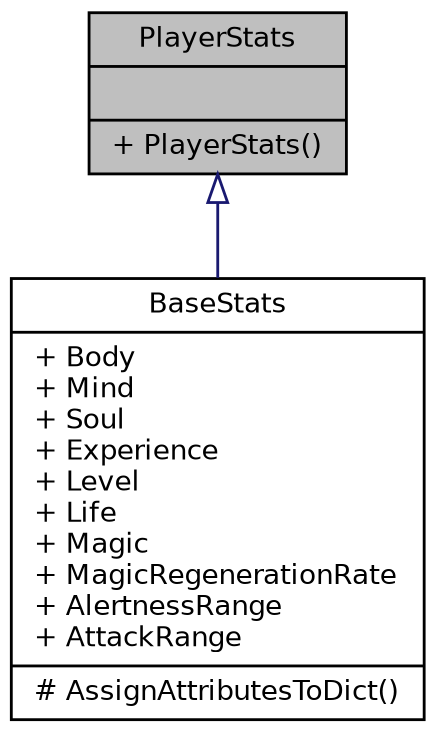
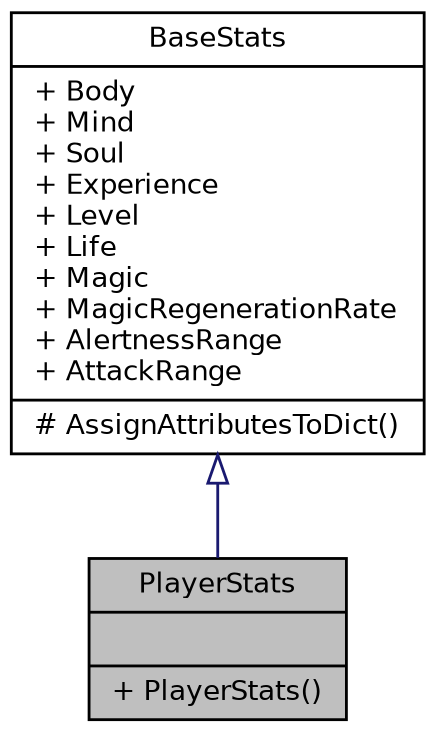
edge "BaseStats" -> "PlayerStats": reversed
